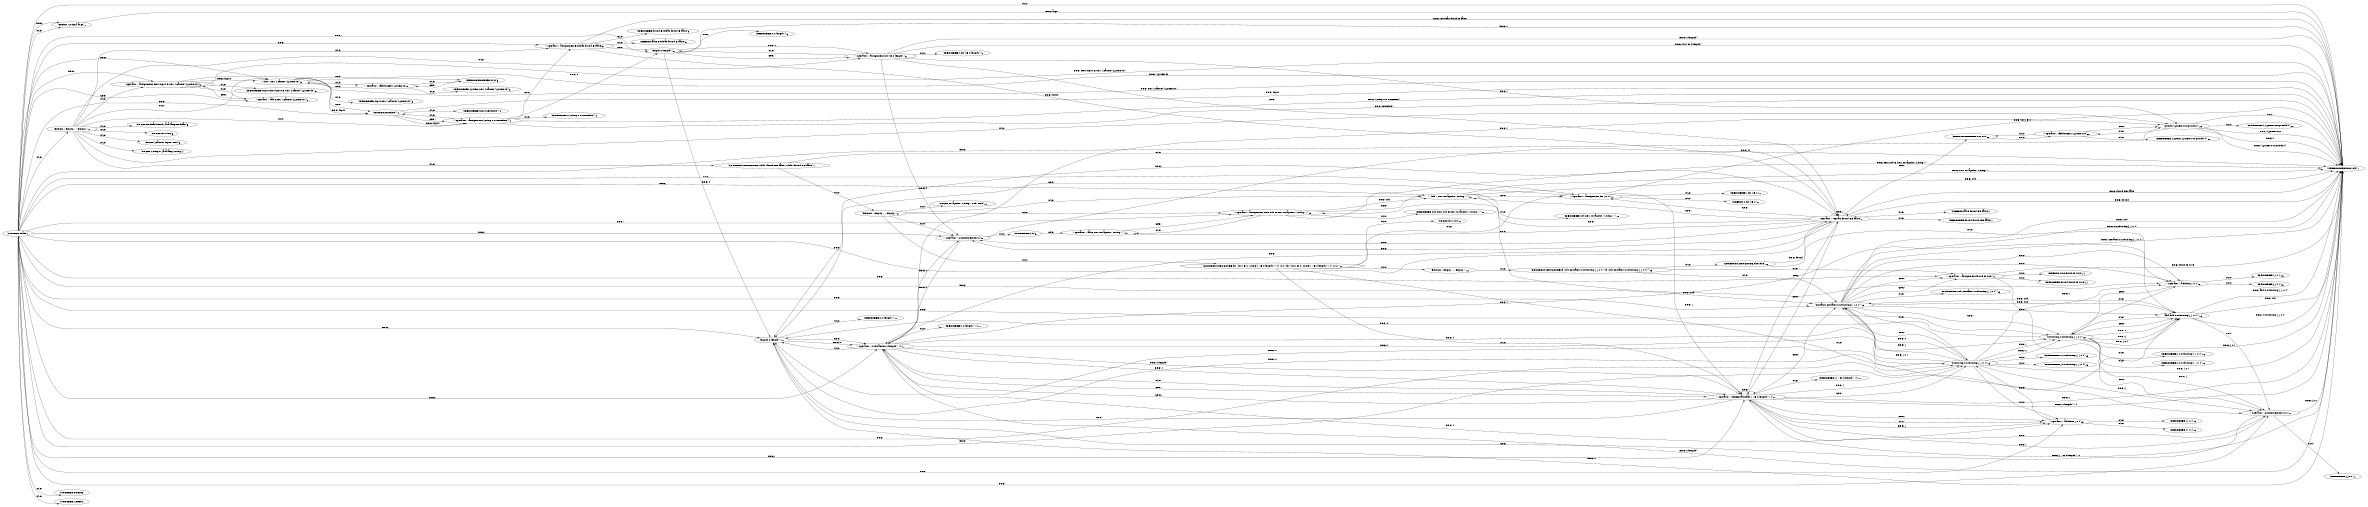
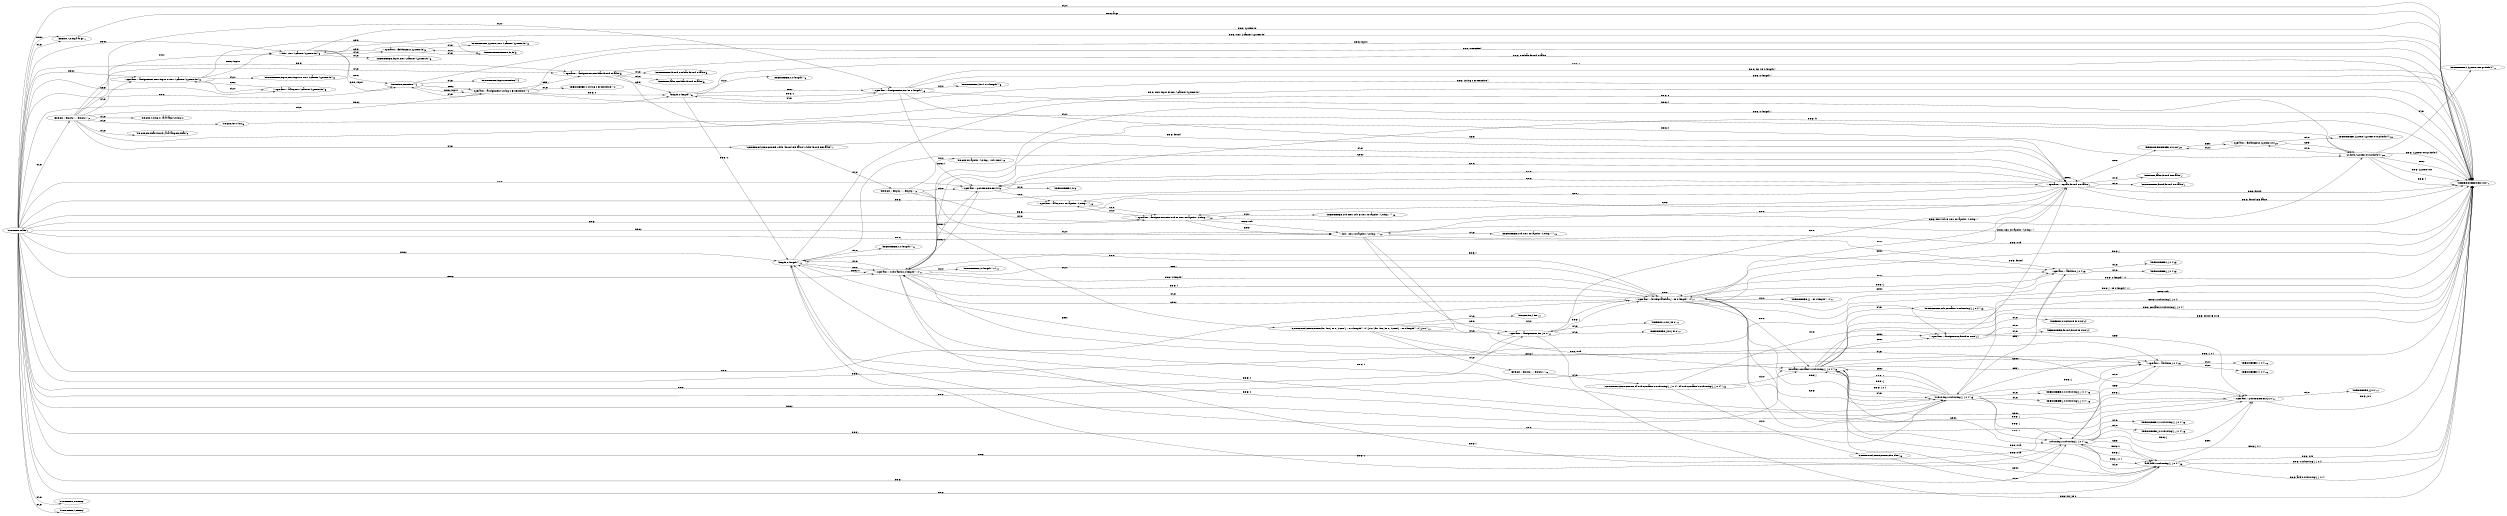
edge "(<operator>.assignment,ANY input = new Scanner(System.in))" -> "(METHOD_RETURN,void)": now "(LOCAL,int i: int)" -> "(METHOD_RETURN,void)"
node "(LOCAL,Scanner input: ANY)": removed
edge "(IDENTIFIER,i,i--)" -> "(<operator>.alloc,new ArrayList<String>())": now "(<operator>.postDecrement,i--)" -> "(<operator>.alloc,new ArrayList<String>())"
edge "(CONTROL_STRUCTURE,else,else)" -> "(<operator>.equals,found == false)": now "(<operator>.assignment,found = true)" -> "(<operator>.equals,found == false)"
